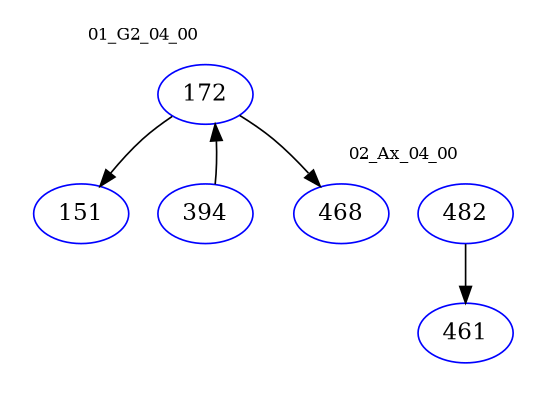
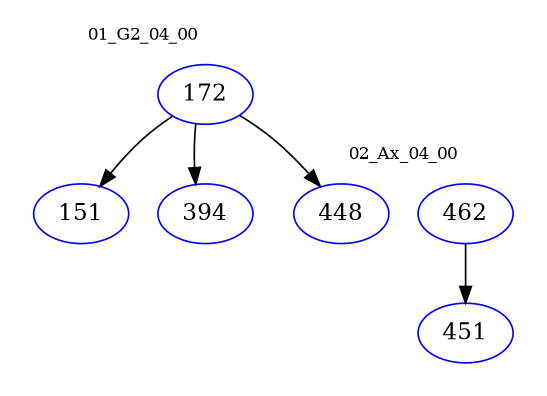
edge "394" -> "172": reversed
node "468": label "468" -> "448"
node "482": label "482" -> "462"
node "461": label "461" -> "451"
